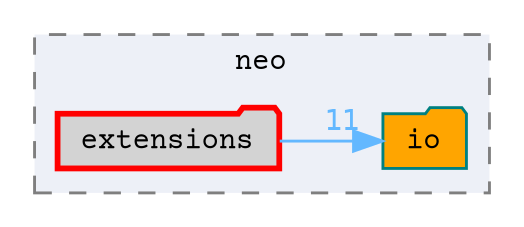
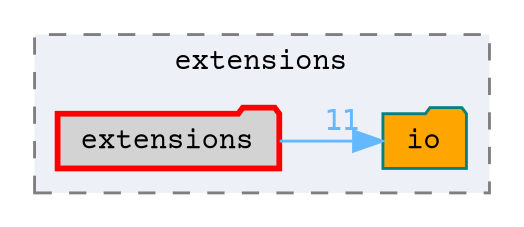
cluster "neo": label "neo" -> "extensions"
